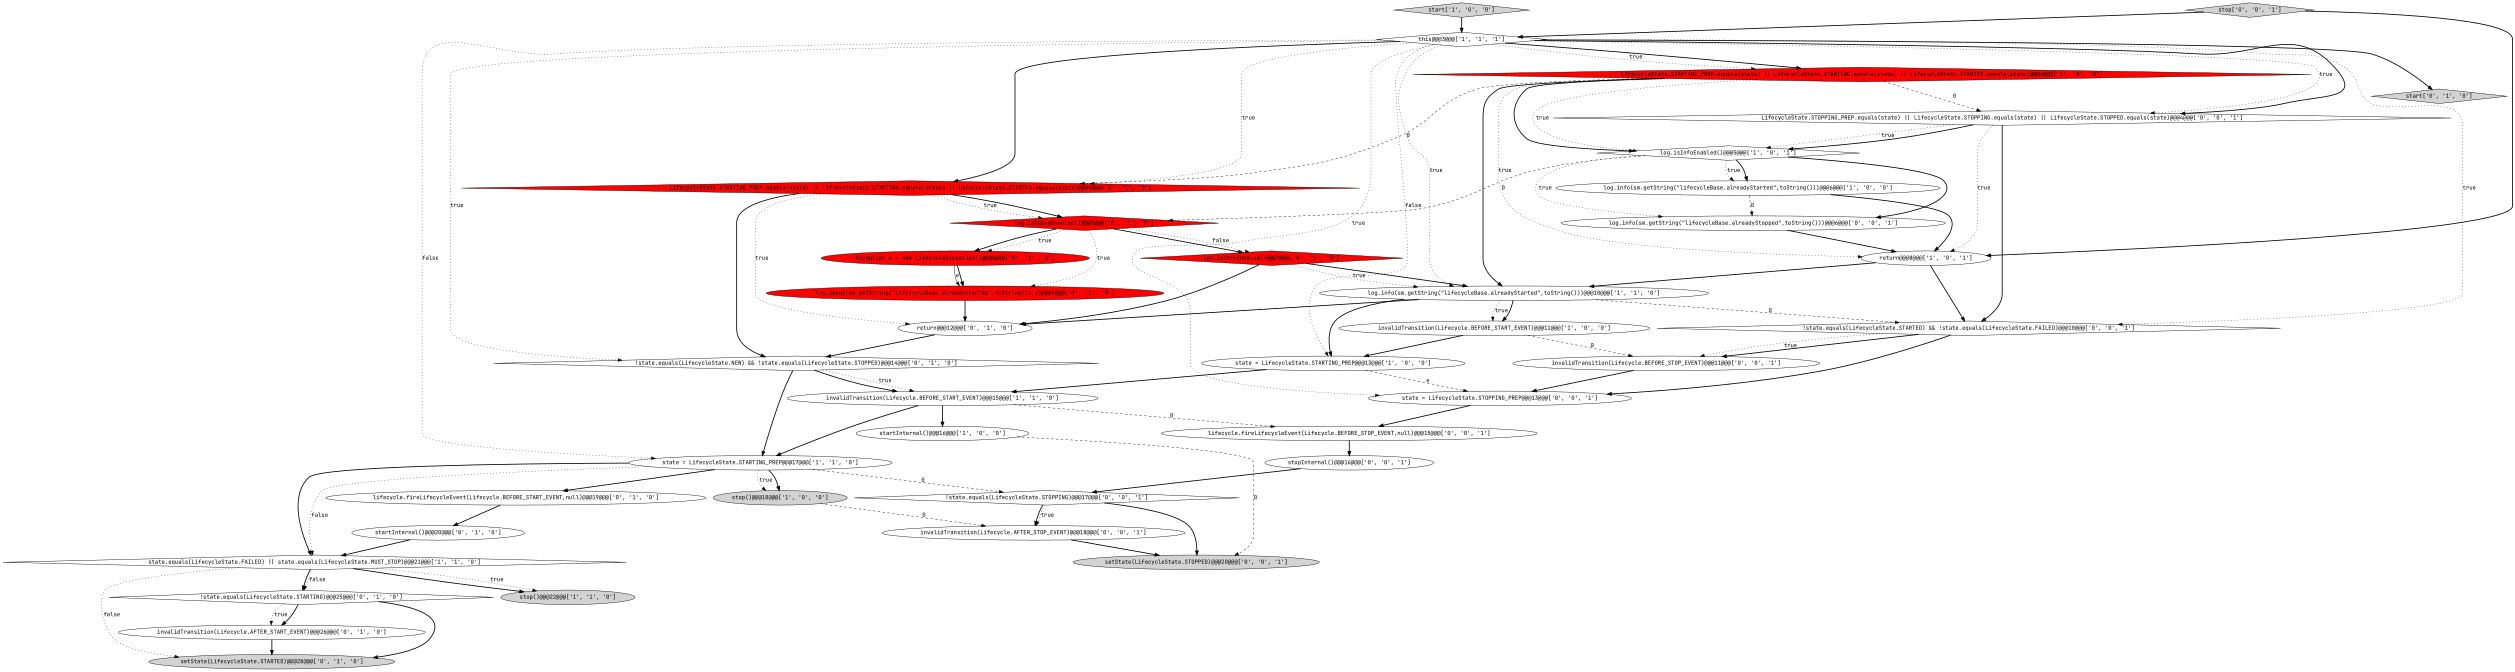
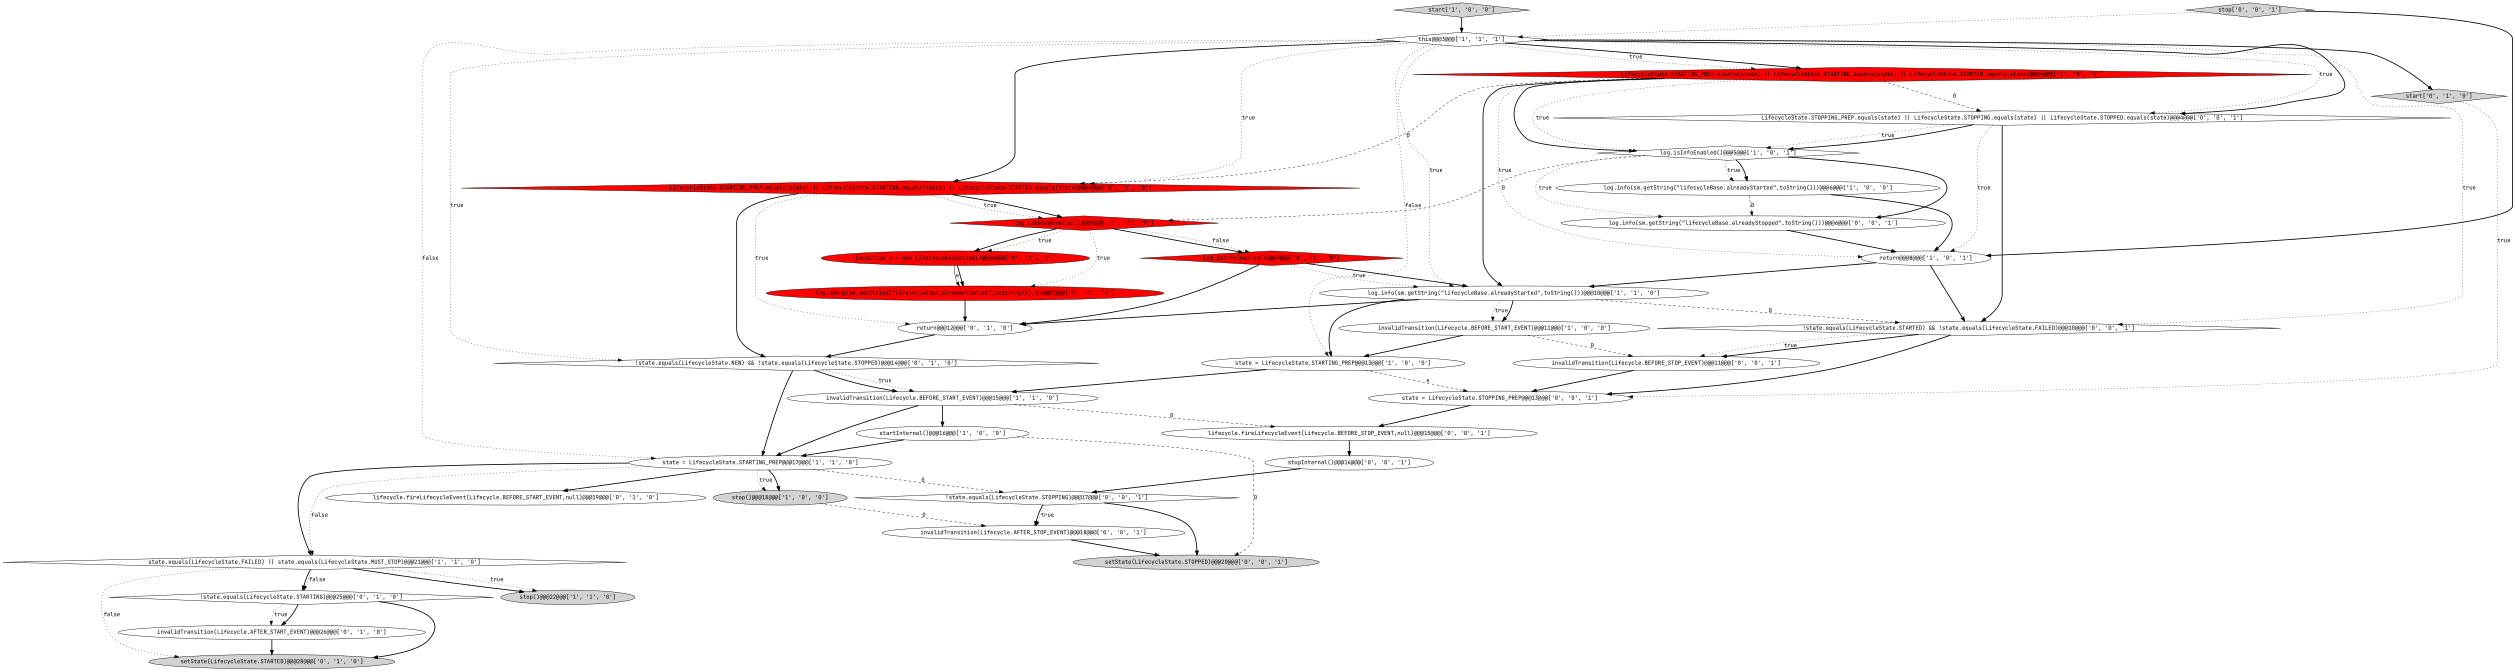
edge "stop['0', '0', '1']" -> "this@@@3@@@['1', '1', '1']": style bold -> dotted
edge "this@@@3@@@['1', '1', '1']" -> "state = LifecycleState.STOPPING_PREP@@@13@@@['0', '0', '1']": now "start['0', '1', '0']" -> "state = LifecycleState.STOPPING_PREP@@@13@@@['0', '0', '1']"
edge "startInternal()@@@16@@@['1', '0', '0']" -> "state = LifecycleState.STARTING_PREP@@@17@@@['1', '1', '0']": added
node "startInternal()@@@20@@@['0', '1', '0']": removed
